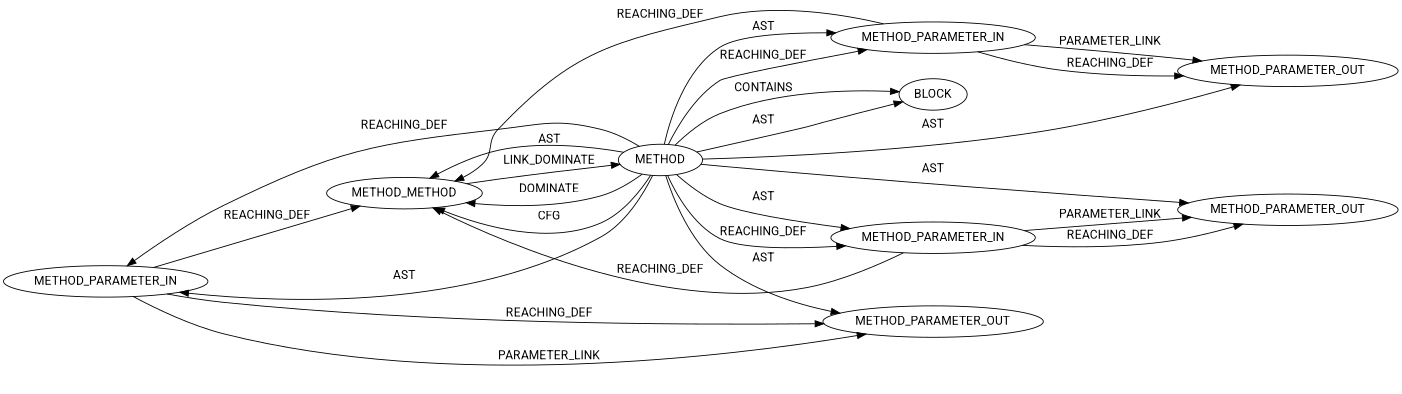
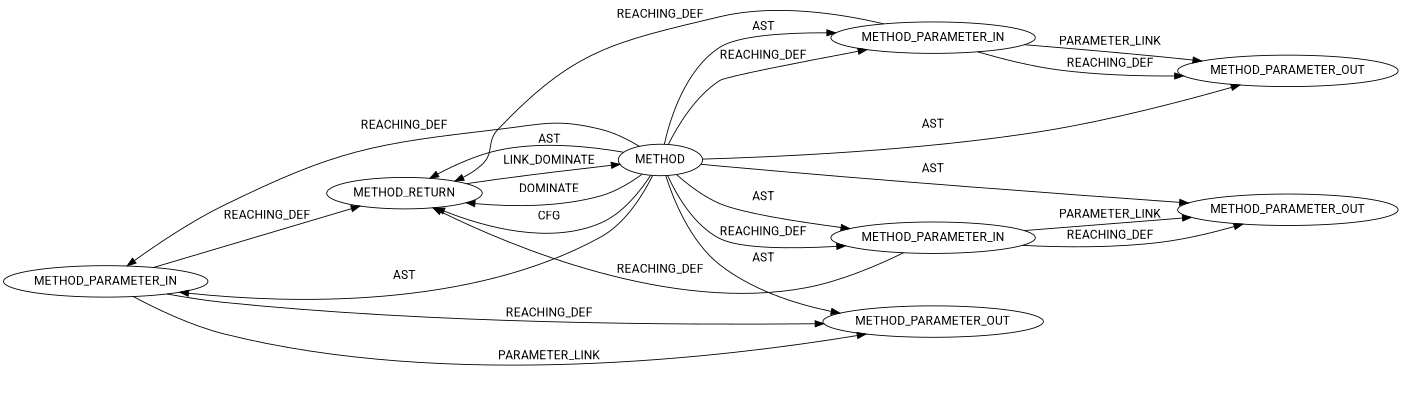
node "BLOCK": removed
node "METHOD_METHOD": label "METHOD_METHOD" -> "METHOD_RETURN"
